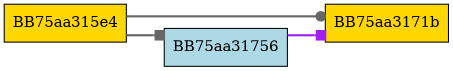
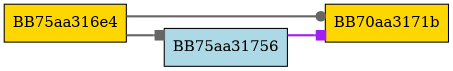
node "BB75aa315e4": label "BB75aa315e4" -> "BB75aa316e4"
node "BB75aa3171b": label "BB75aa3171b" -> "BB70aa3171b"
